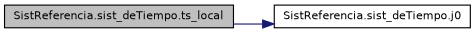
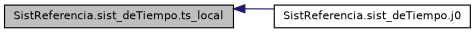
edge "SistReferencia.sist_deTiempo.ts_local" -> "SistReferencia.sist_deTiempo.j0": reversed
